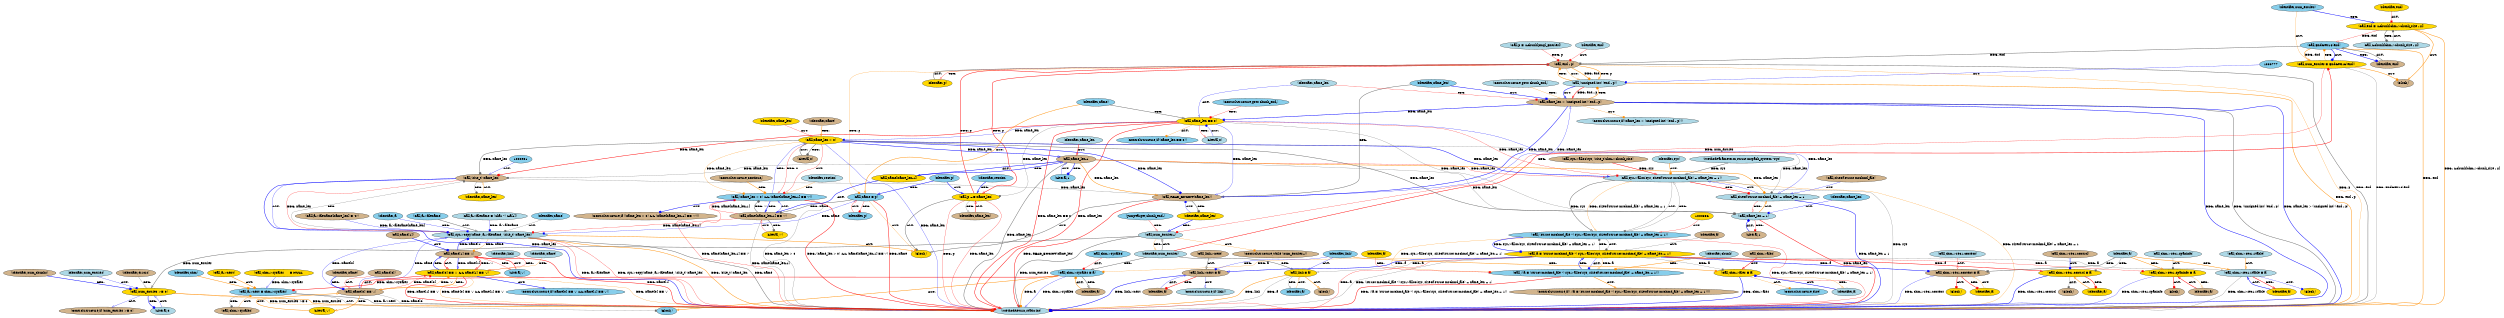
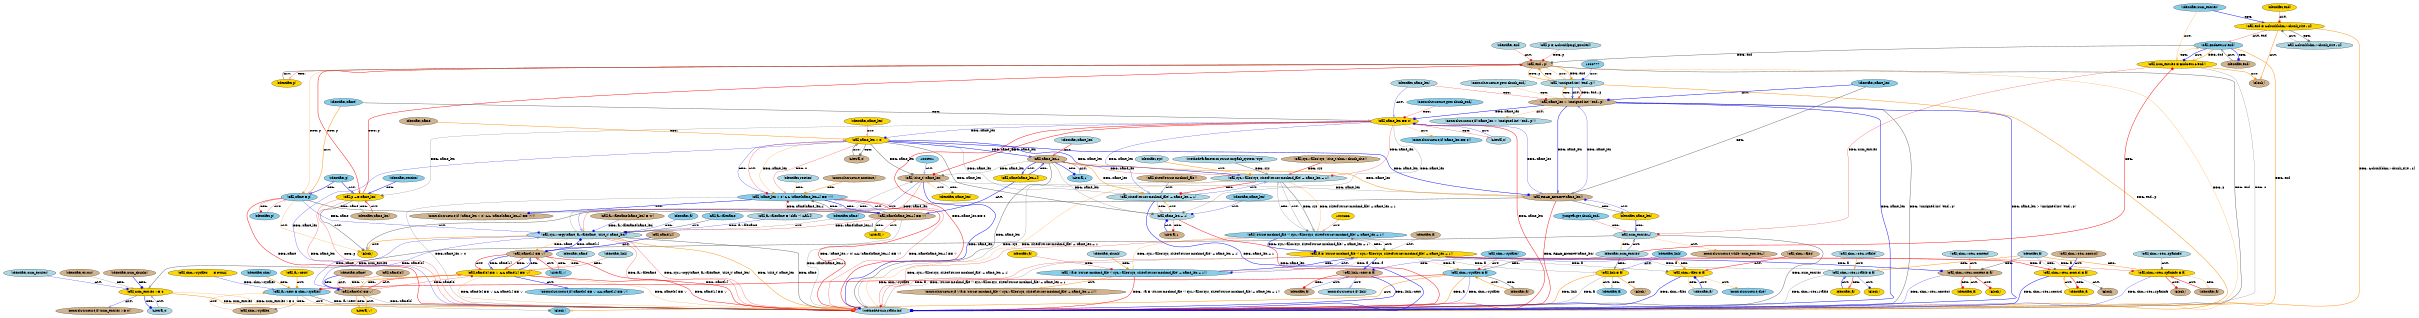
edge "(Call,end = &chunk[chm->chunk_size - 2])" -> "(Call,EndGetI16(end))": label "DDG: end" -> "AST: end"
edge "(Call,num_entries = EndGetI16(end))" -> "(MethodReturn,static int)": label "DDG: EndGetI16(end)" -> "DDG: 0"
node "(Call,link->next)": removed
